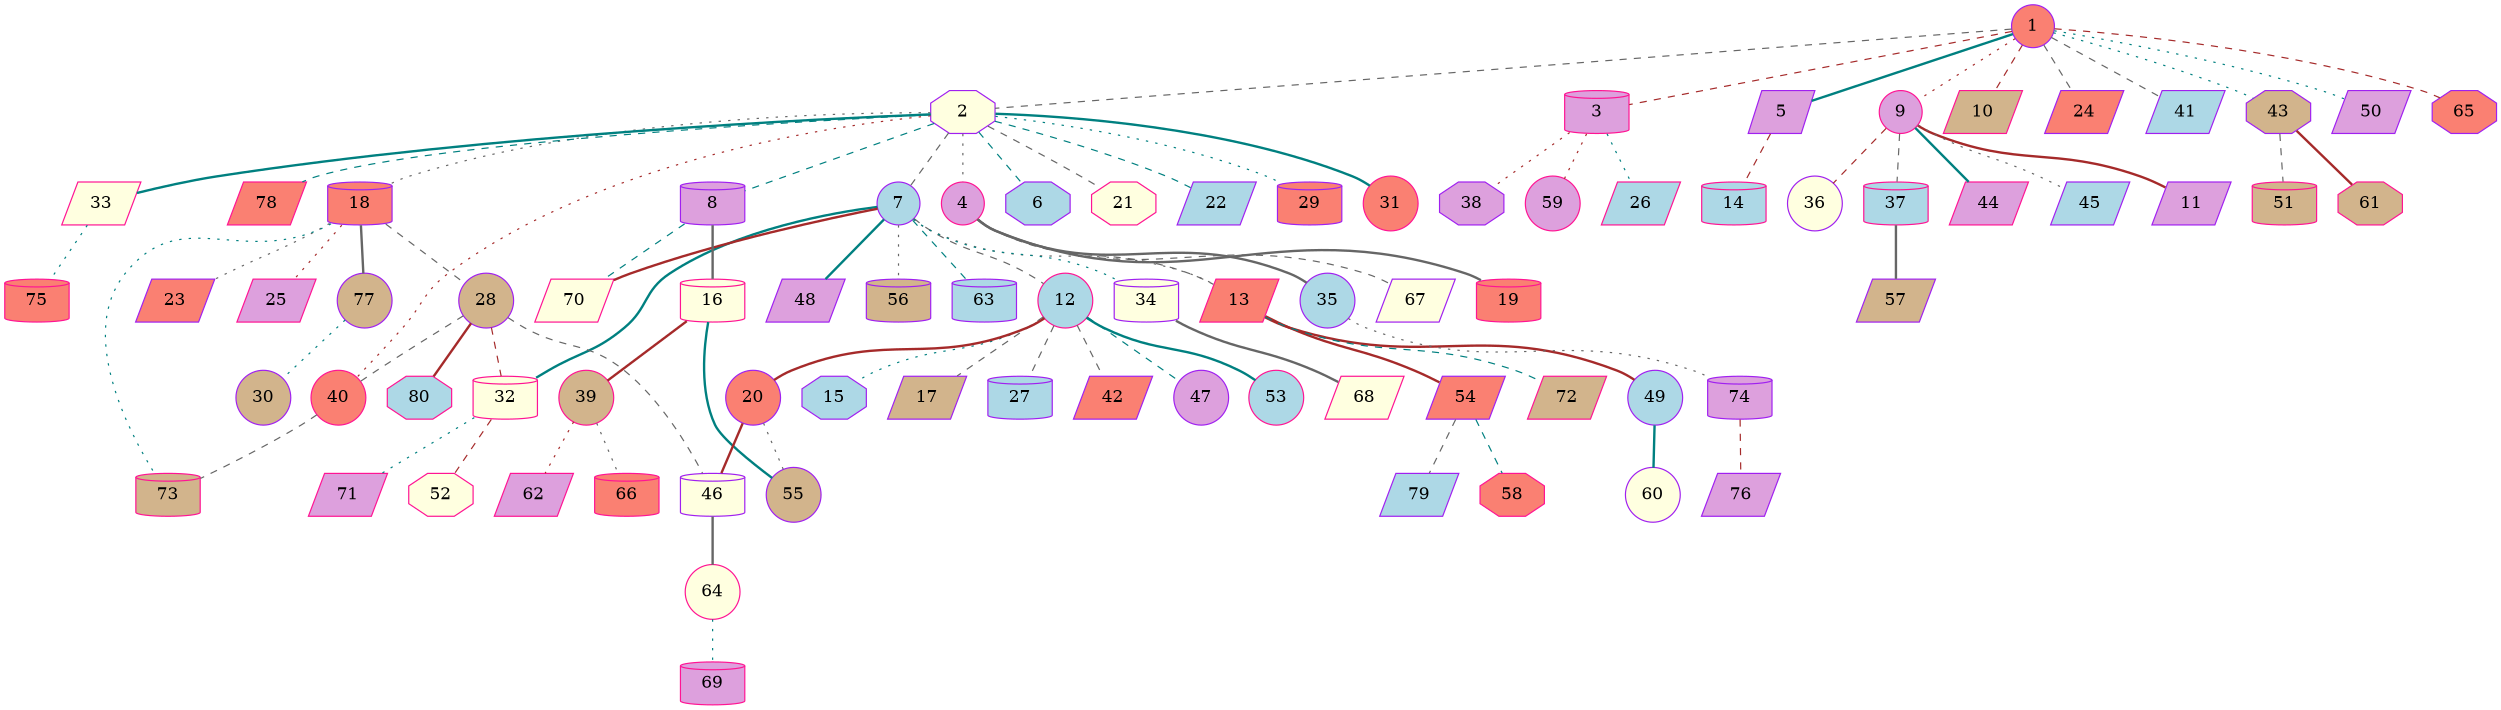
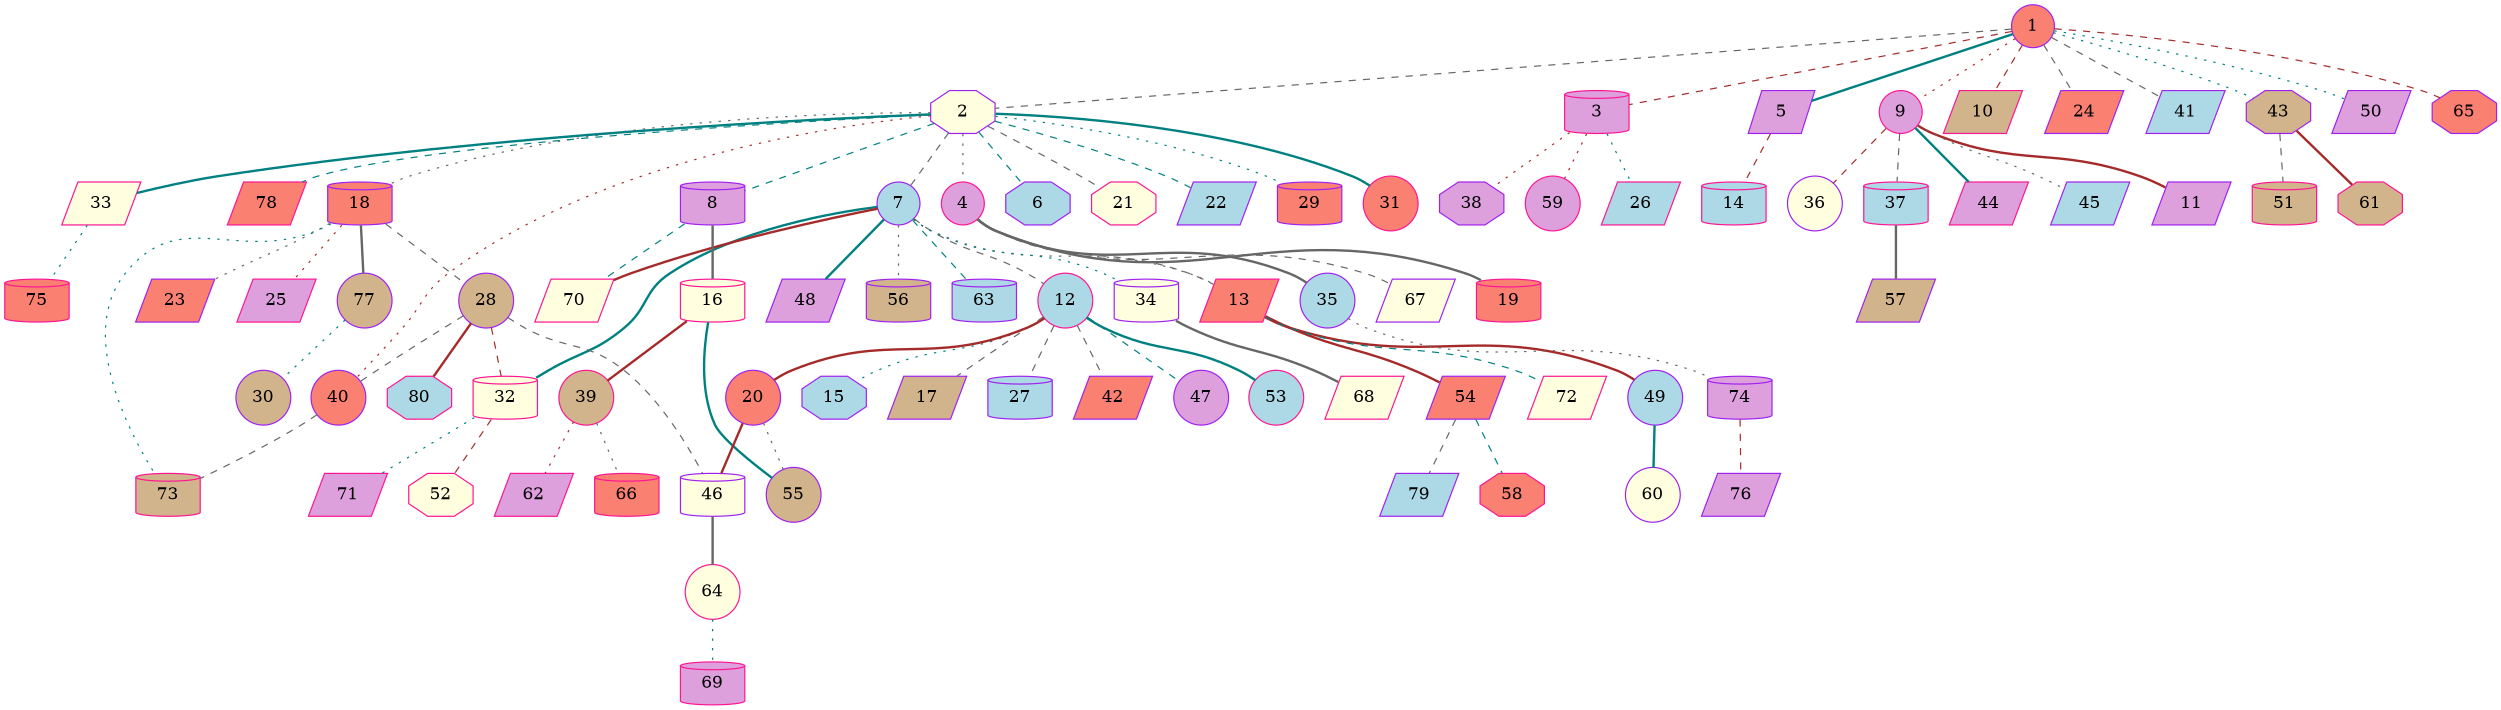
node "40": color deeppink -> purple
node "72": fillcolor tan -> lightyellow
